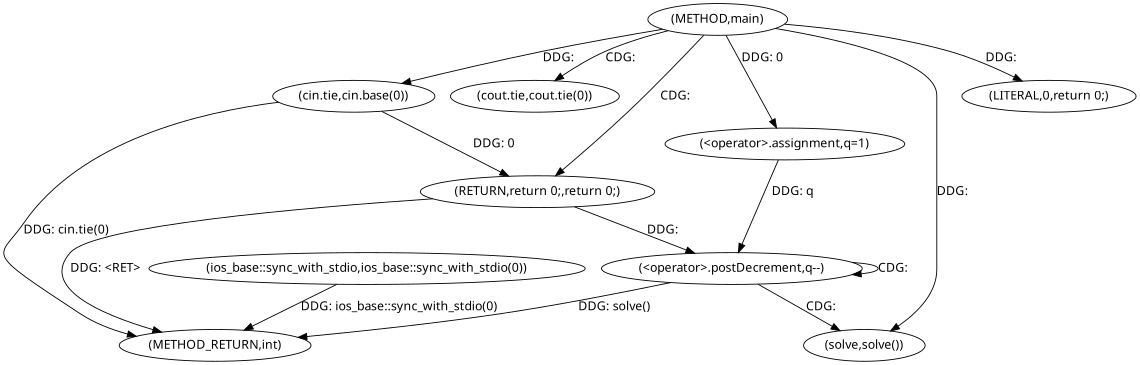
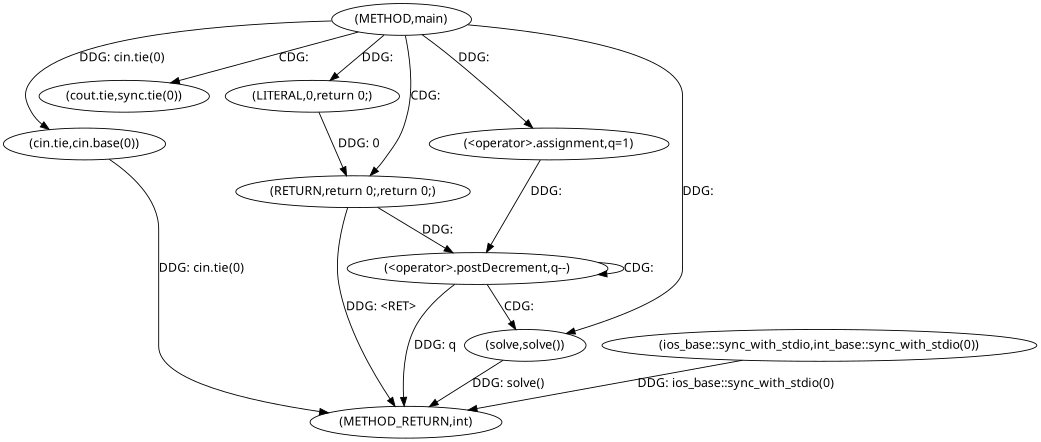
edge "(METHOD,main)" -> "(cin.tie,cin.base(0))": label "DDG: " -> "DDG: cin.tie(0)"
edge "(METHOD,main)" -> "(<operator>.assignment,q=1)": label "DDG: 0" -> "DDG: "
node "(cout.tie,cout.tie(0))": label "(cout.tie,cout.tie(0))" -> "(cout.tie,sync.tie(0))"
edge "(cin.tie,cin.base(0))" -> "(RETURN,return 0;,return 0;)": now "(LITERAL,0,return 0;)" -> "(RETURN,return 0;,return 0;)"
edge "(<operator>.assignment,q=1)" -> "(<operator>.postDecrement,q--)": label "DDG: q" -> "DDG: "
node "(ios_base::sync_with_stdio,ios_base::sync_with_stdio(0))": label "(ios_base::sync_with_stdio,ios_base::sync_with_stdio(0))" -> "(ios_base::sync_with_stdio,int_base::sync_with_stdio(0))"
edge "(<operator>.postDecrement,q--)" -> "(METHOD_RETURN,int)": label "DDG: solve()" -> "DDG: q"
edge "(solve,solve())" -> "(METHOD_RETURN,int)": added, label "DDG: solve()"
